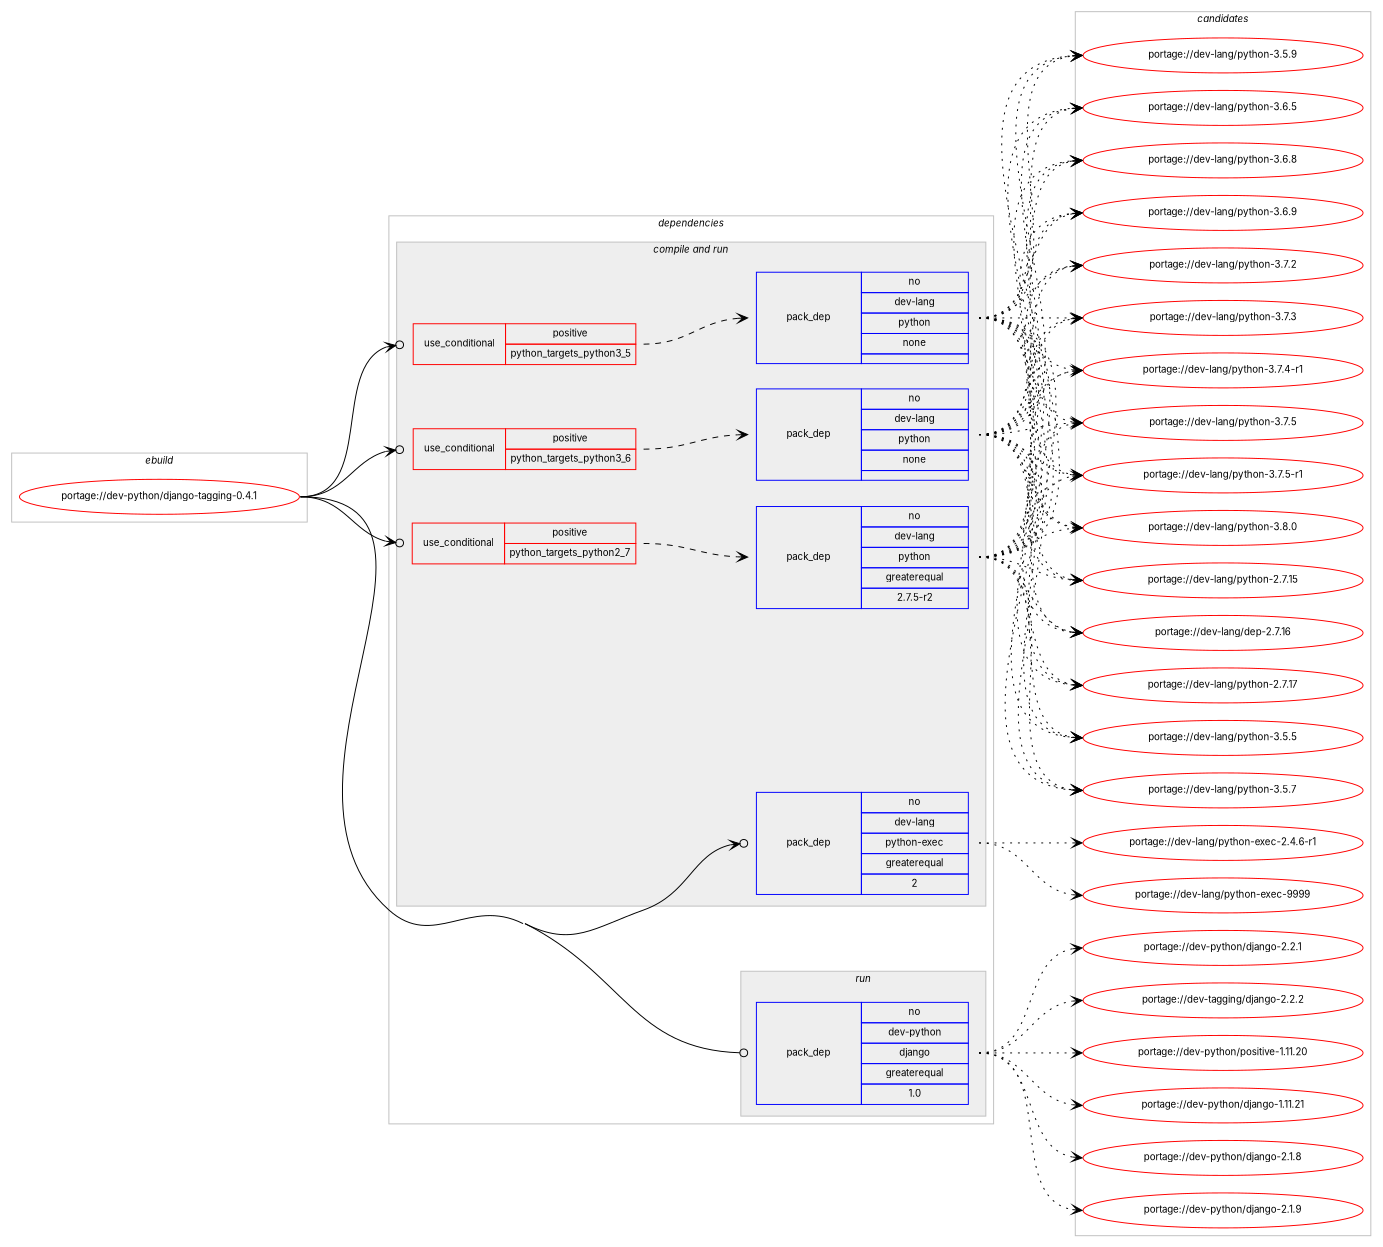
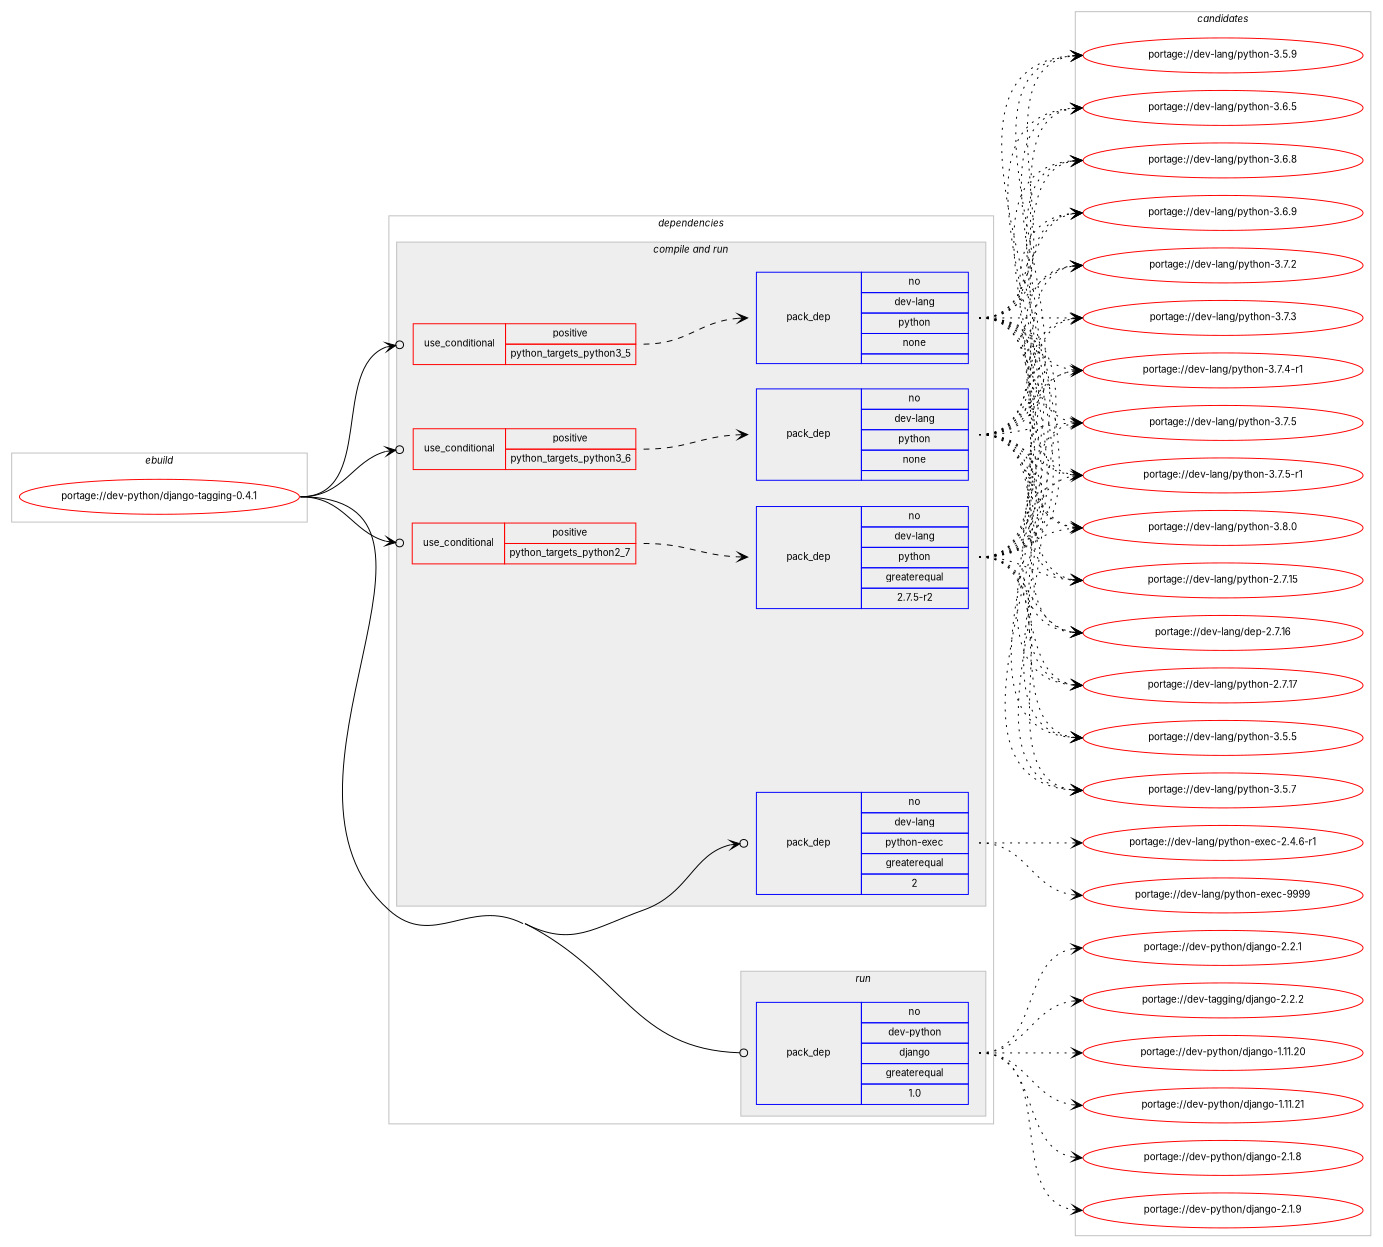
node "portage://dev-python/positive-1.11.20": label "portage://dev-python/positive-1.11.20" -> "portage://dev-python/django-1.11.20"
